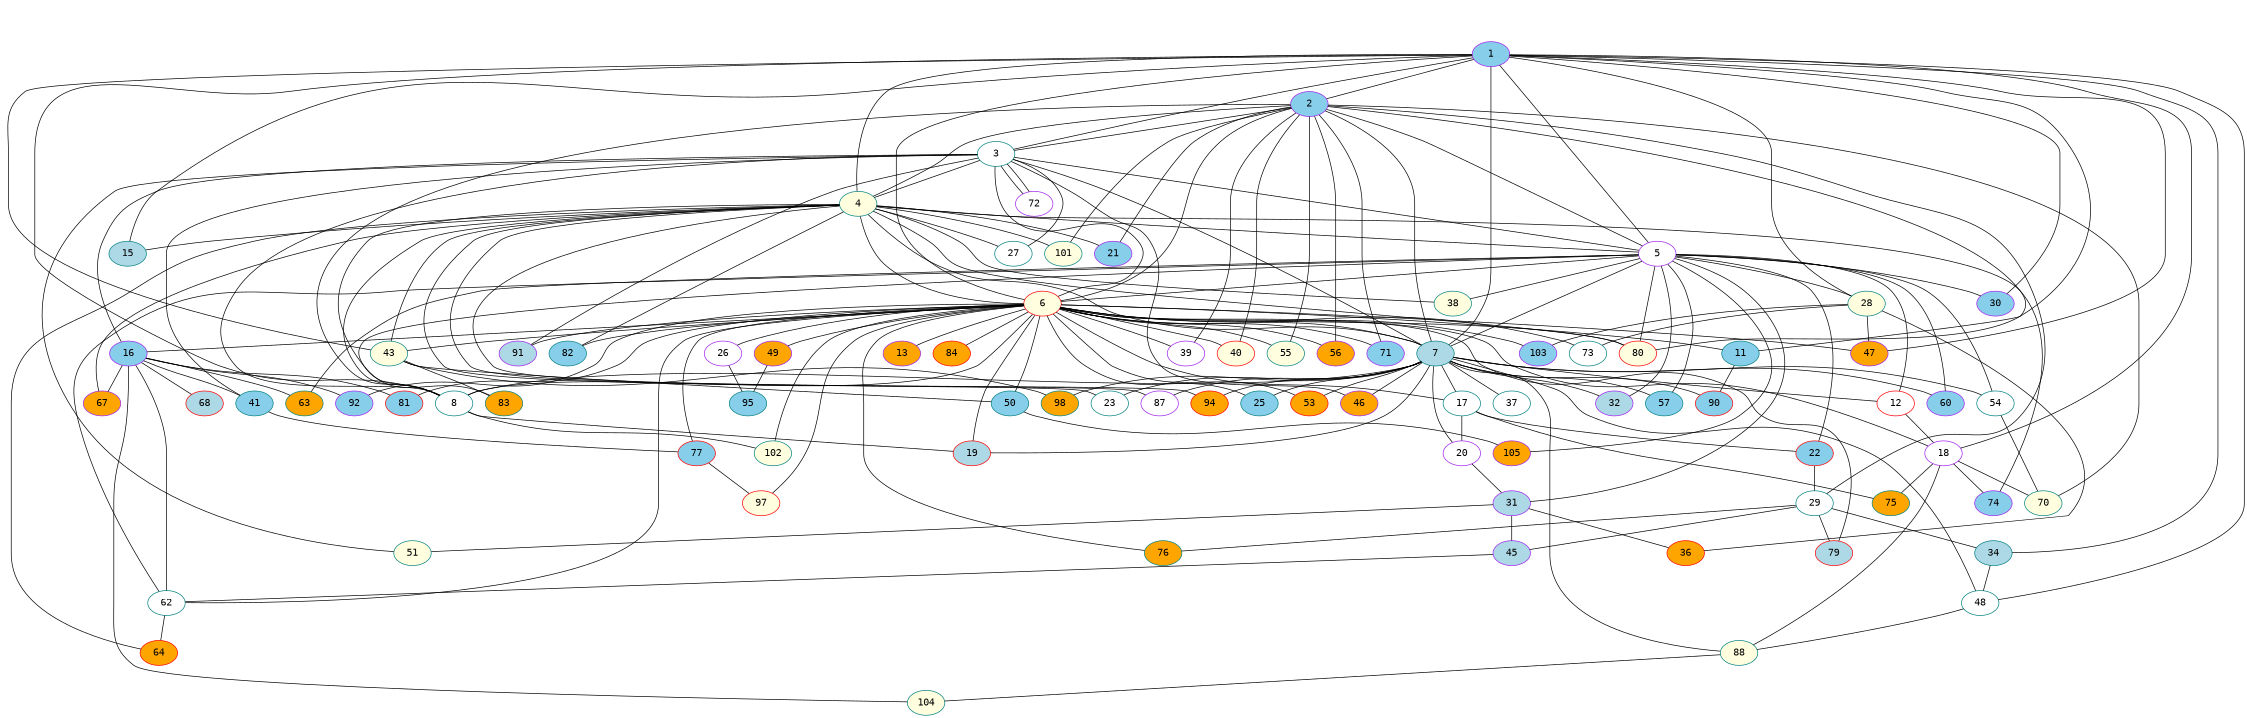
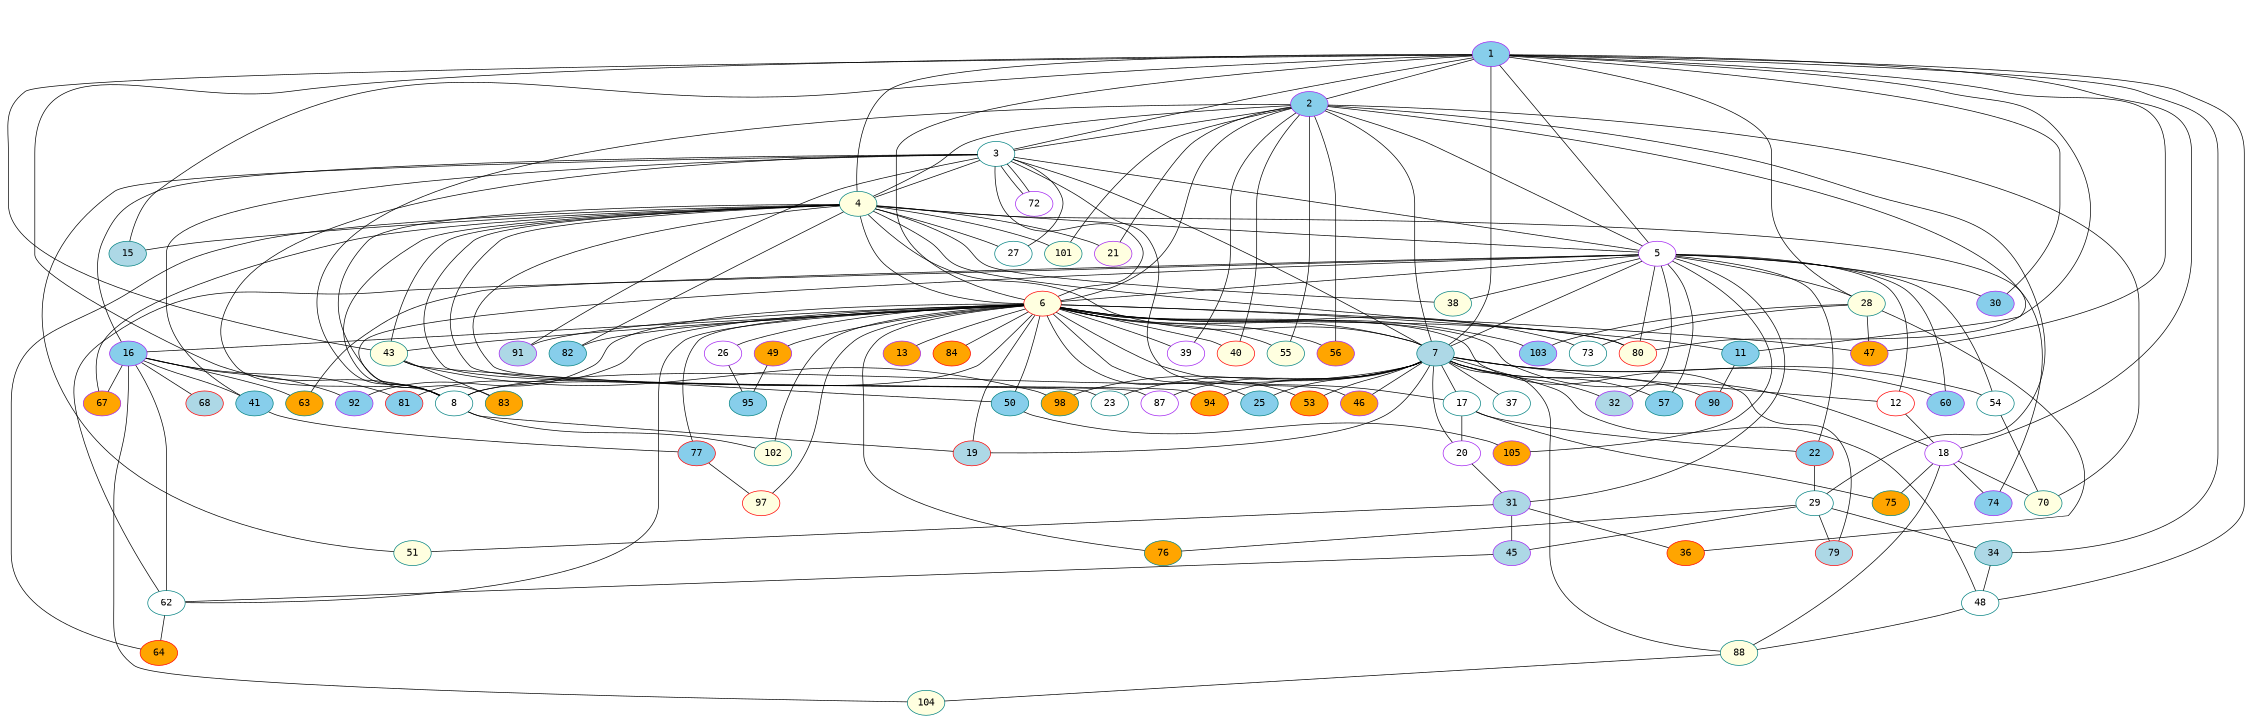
node "21": fillcolor skyblue -> lightyellow
node "71": removed
